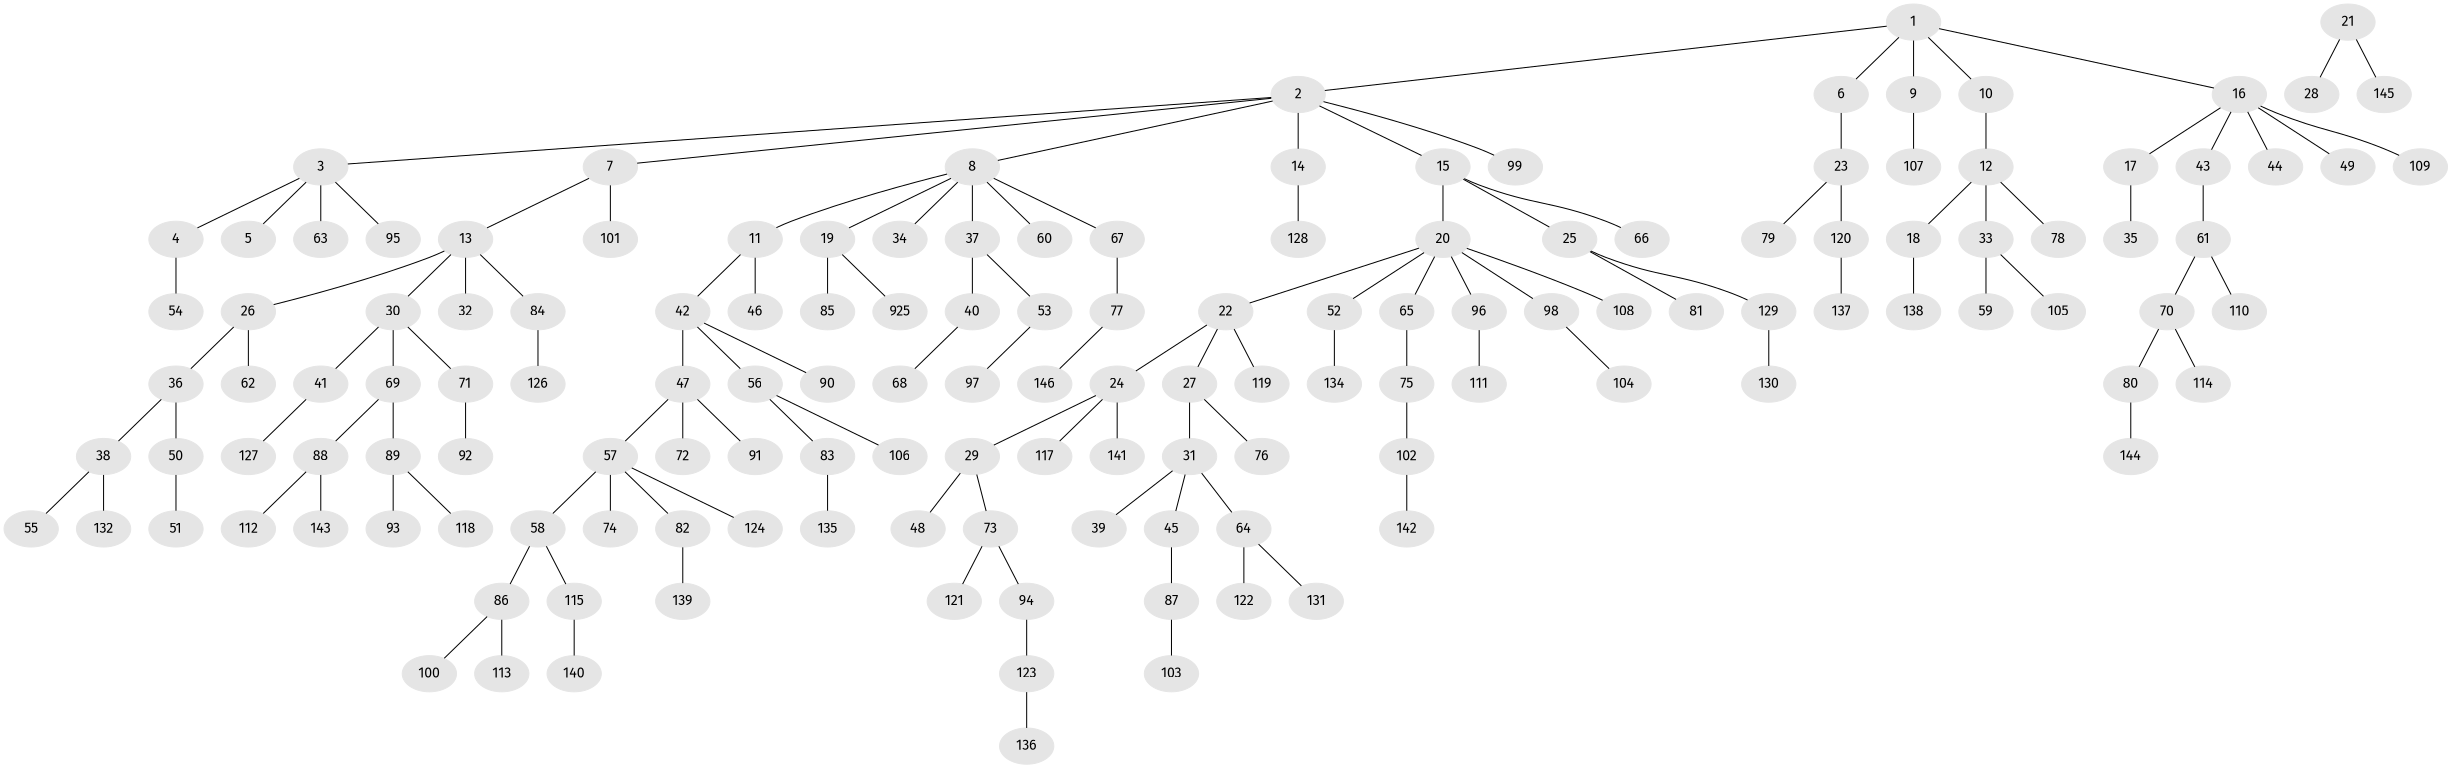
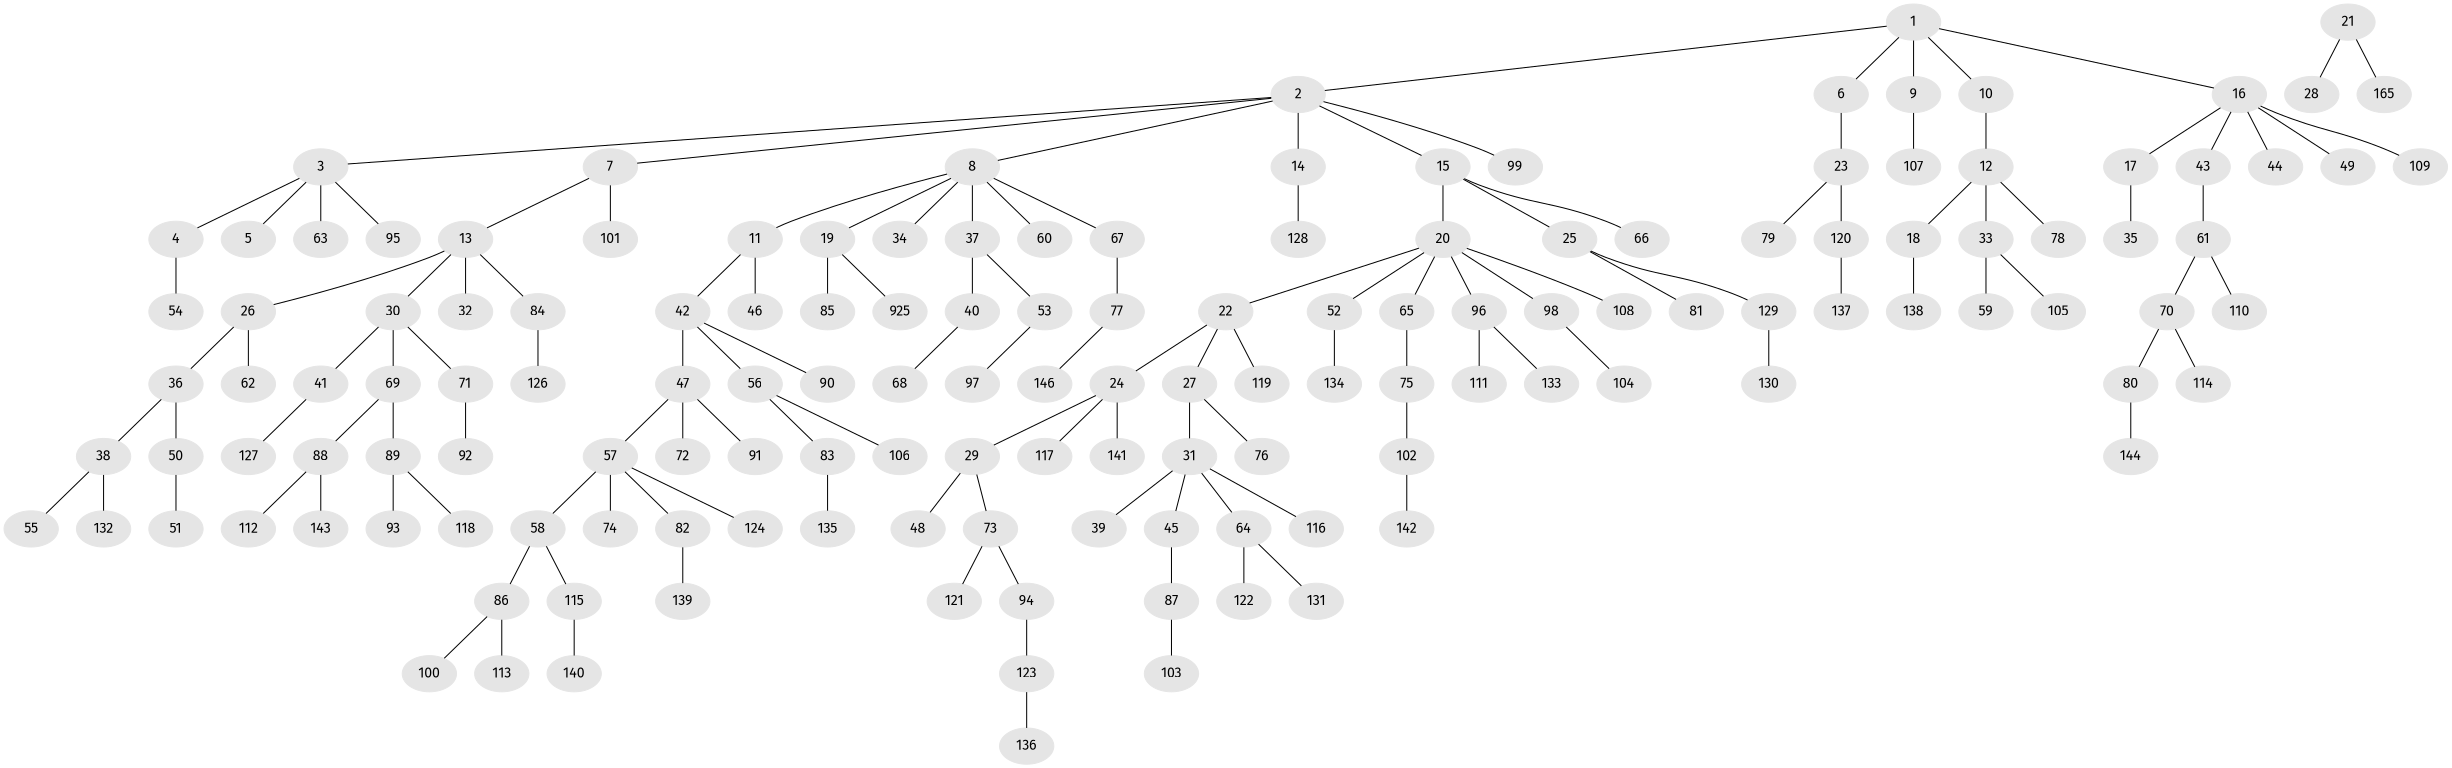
node "145": label "145" -> "165"
node "133": added
node "116": added
